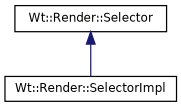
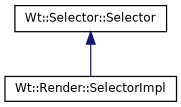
node "Wt::Render::Selector": label "Wt::Render::Selector" -> "Wt::Selector::Selector"
